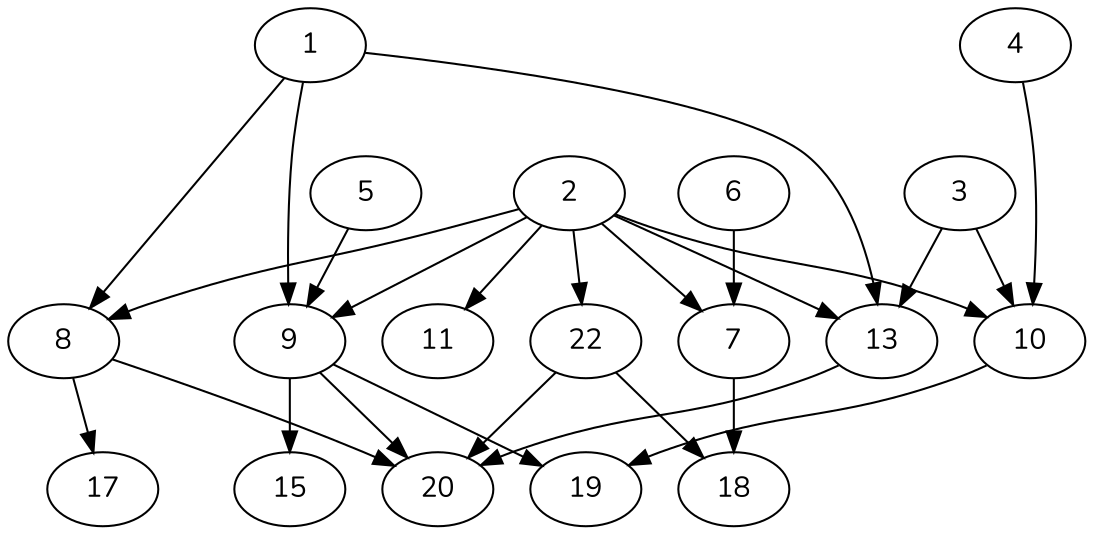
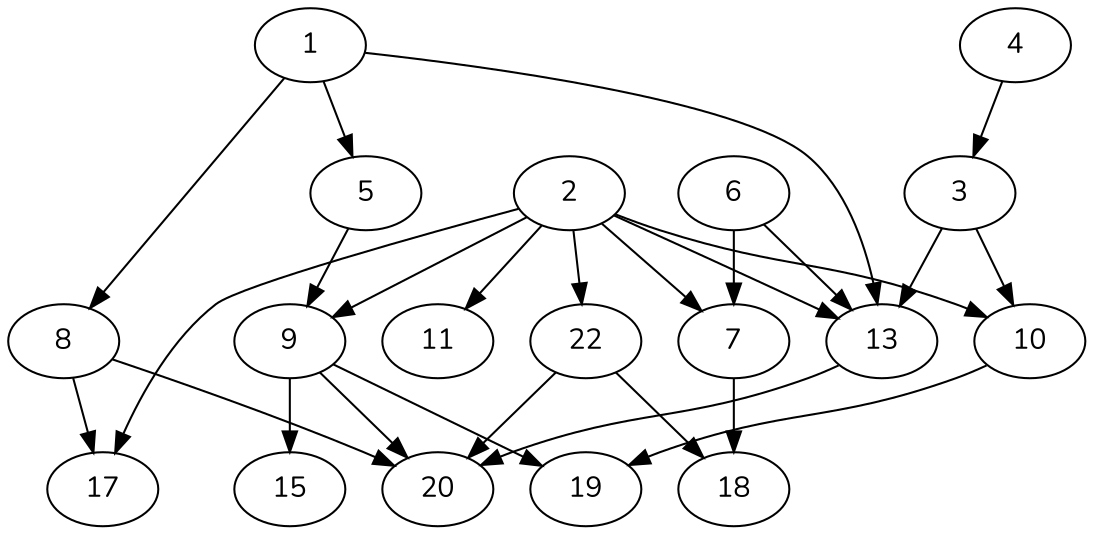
edge "1" -> "9": now "1" -> "5"
edge "4" -> "10": now "4" -> "3"
edge "6" -> "13": added
edge "2" -> "8": now "2" -> "17"
